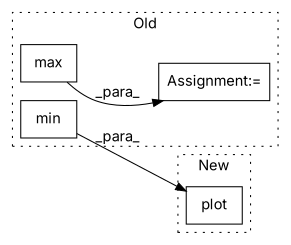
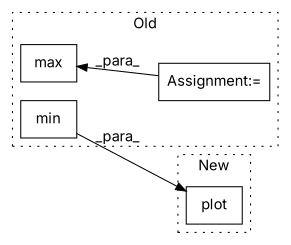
edge "max" -> "Assignment:=": reversed
